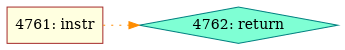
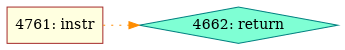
node "4762: return": label "4762: return" -> "4662: return"
